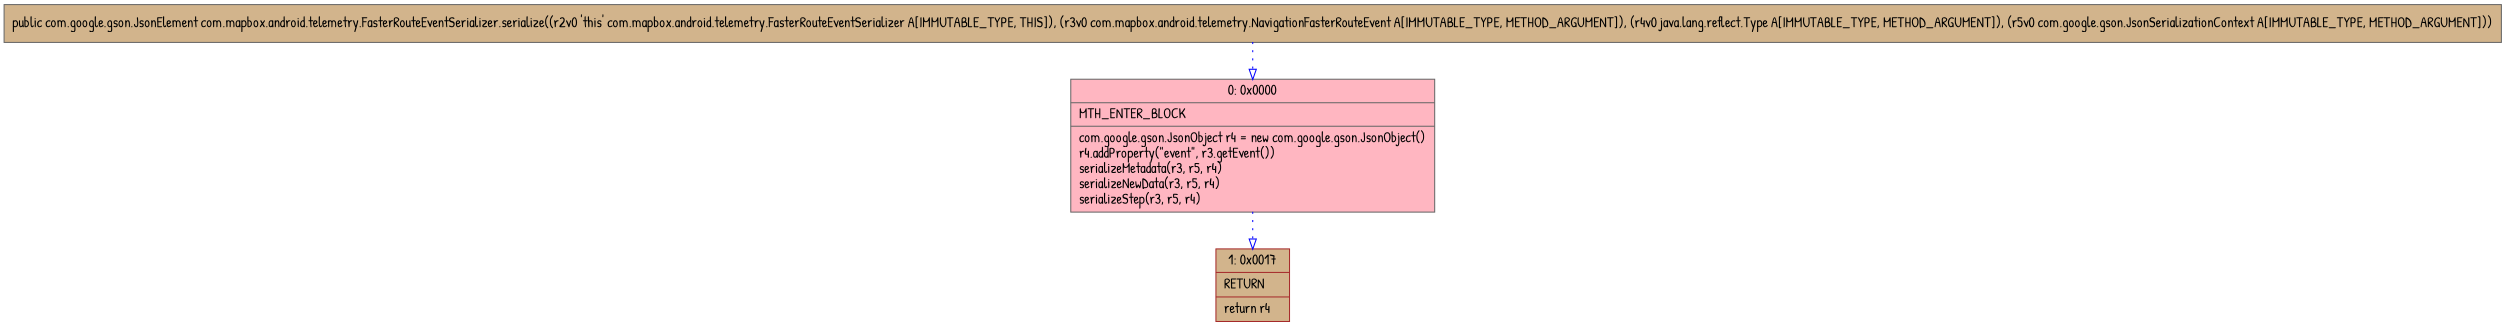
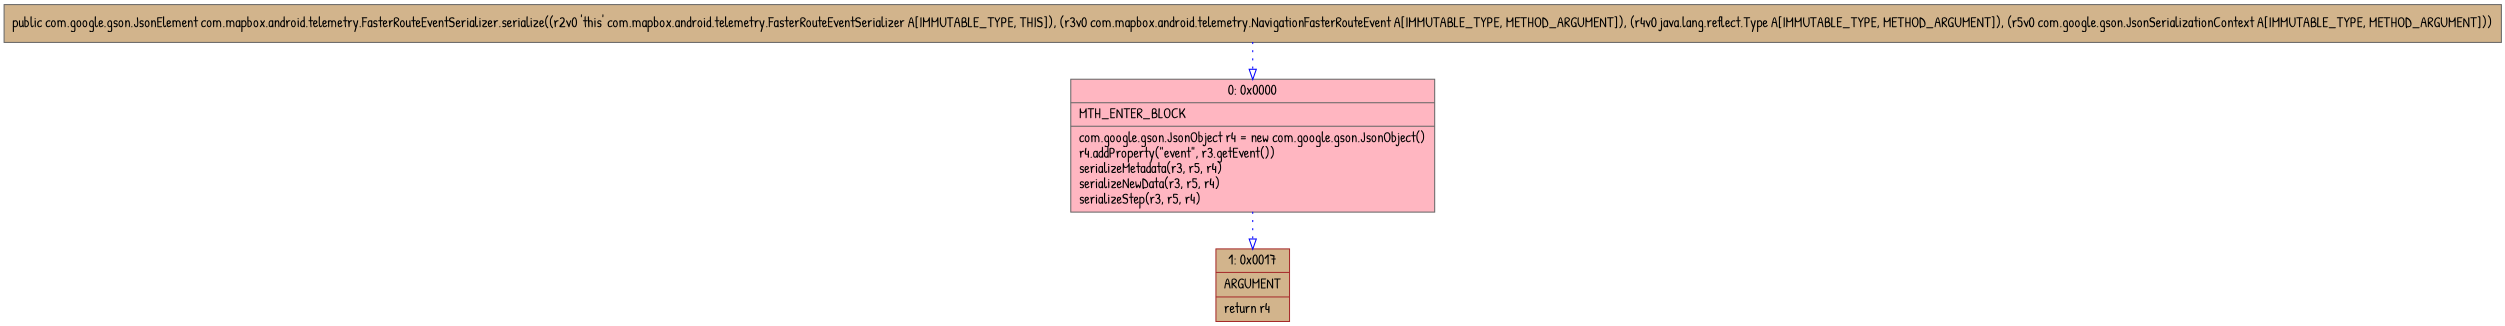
node "1: 0x0017": text "RETURN" -> "ARGUMENT"
